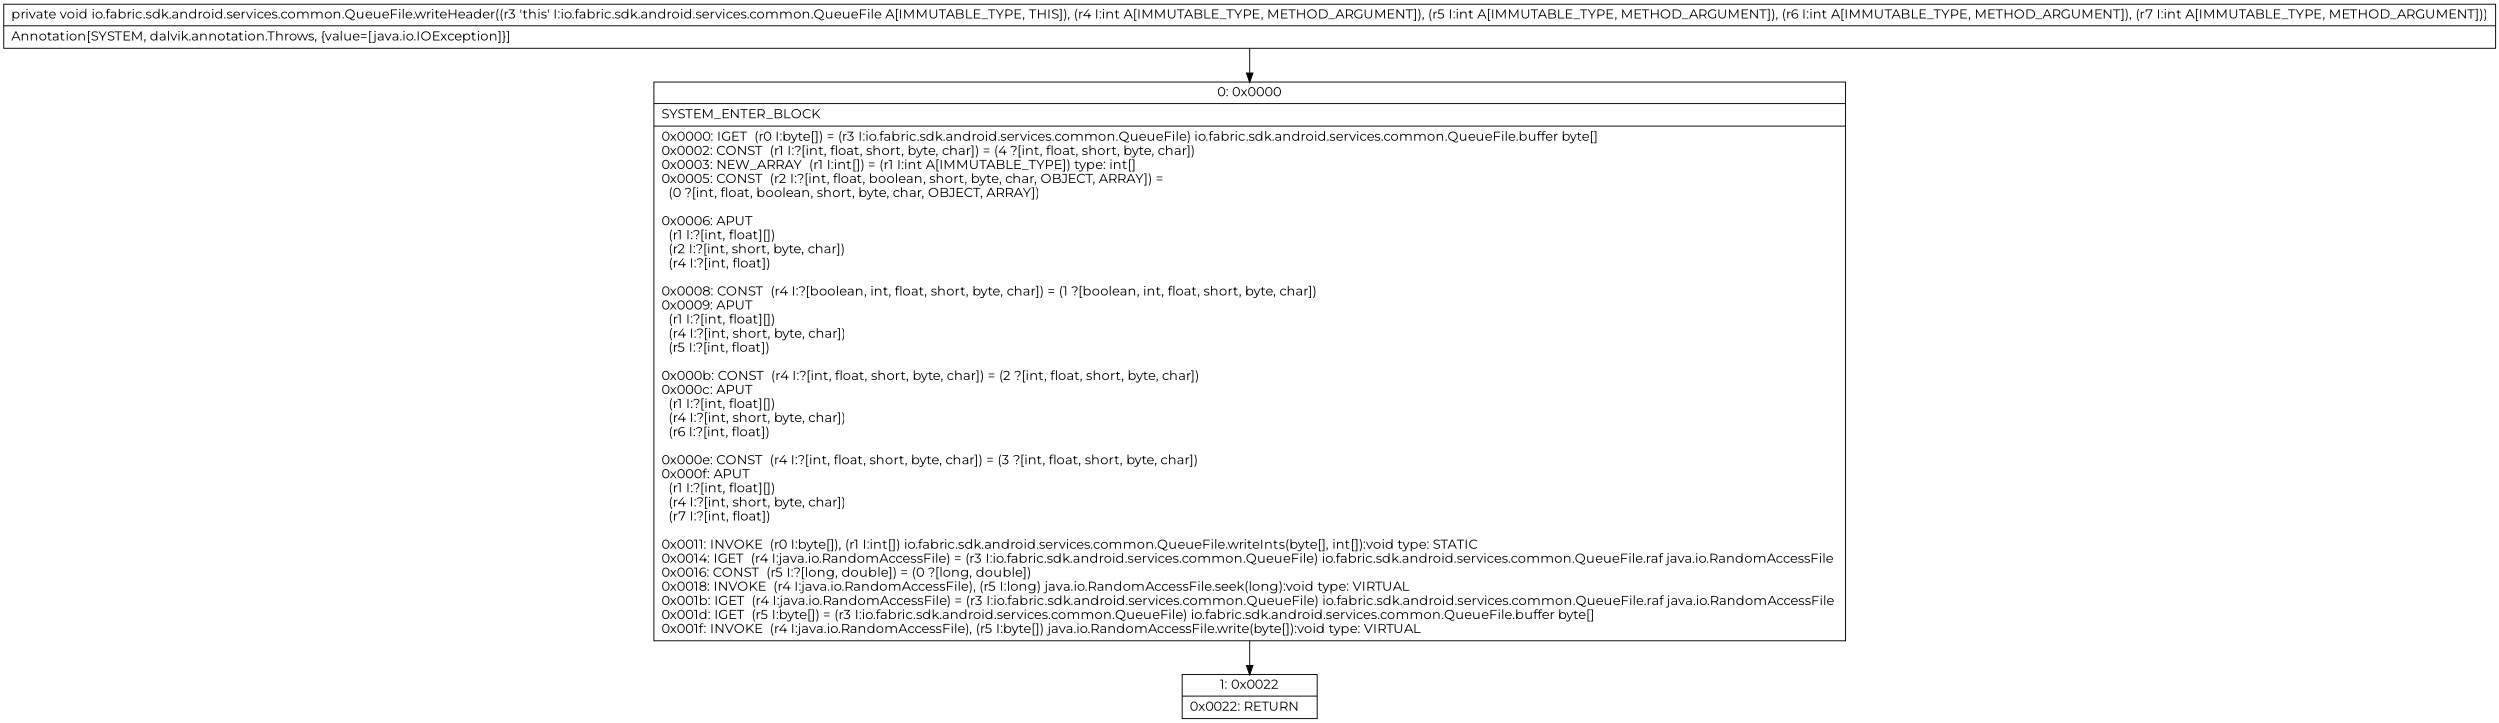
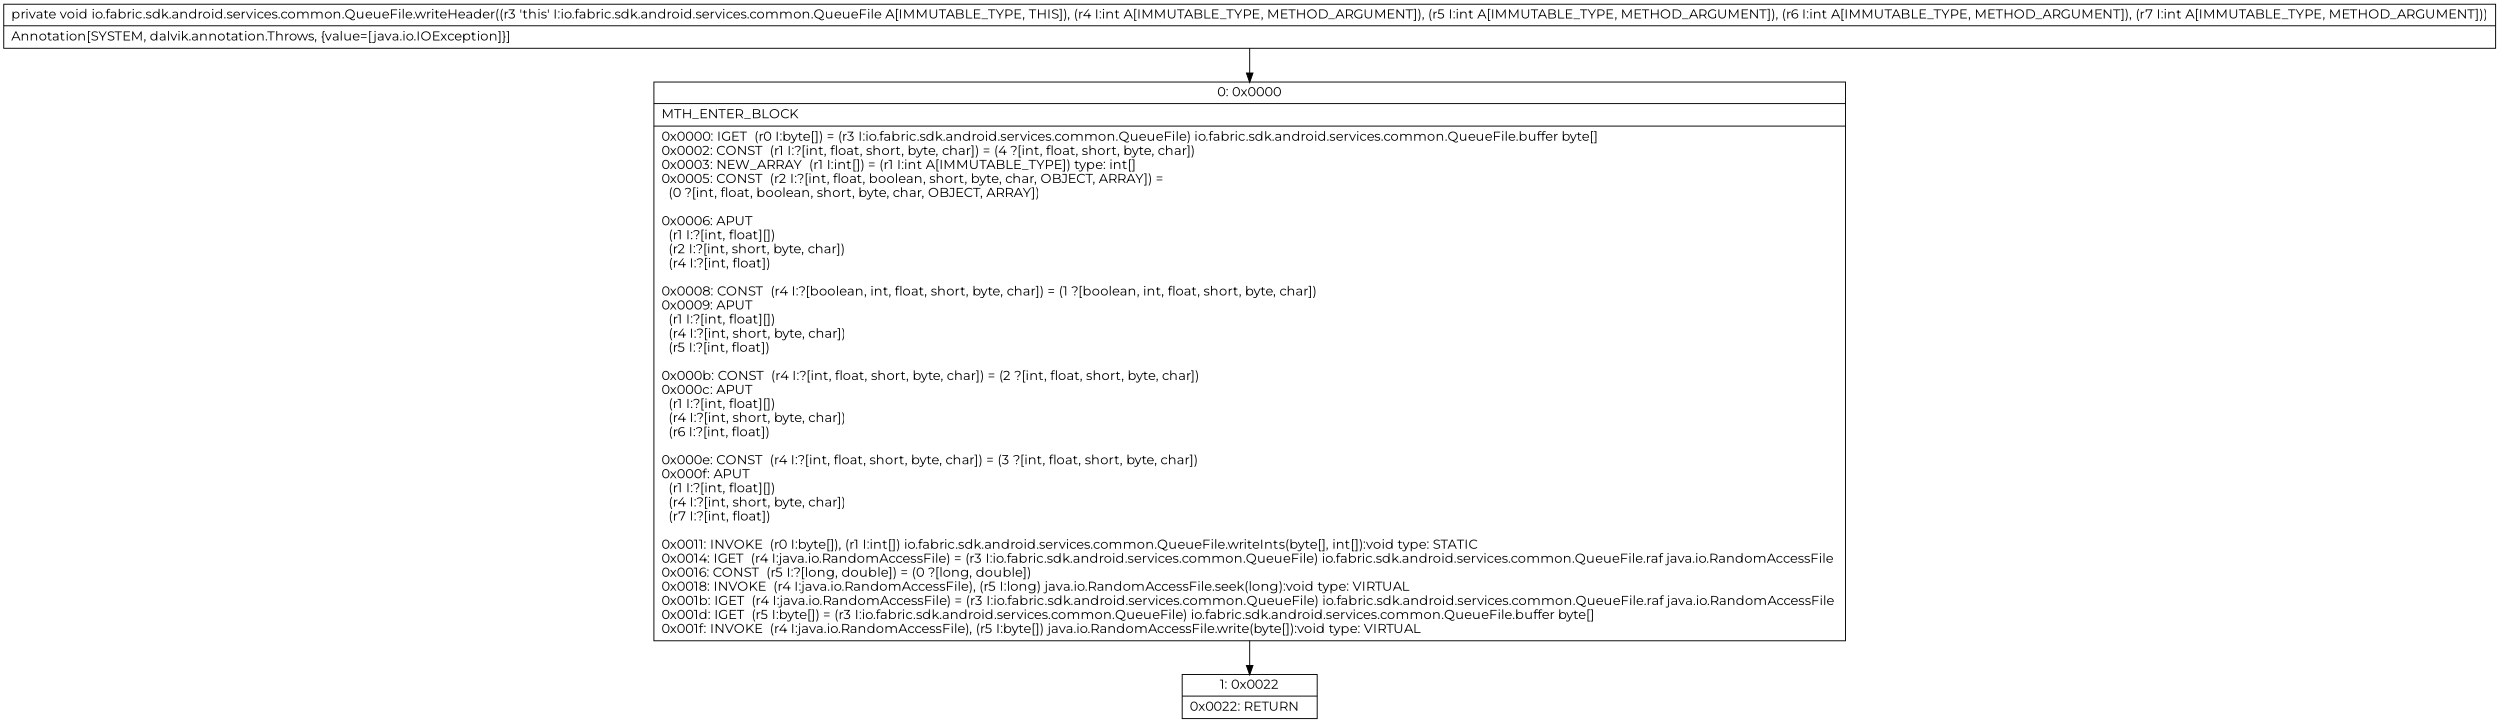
node "0: 0x0000": text "SYSTEM_ENTER_BLOCK" -> "MTH_ENTER_BLOCK"
